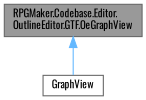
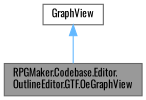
edge "GraphView" -> "RPGMaker.Codebase.Editor. OutlineEditor.GTF.OeGraphView": reversed
